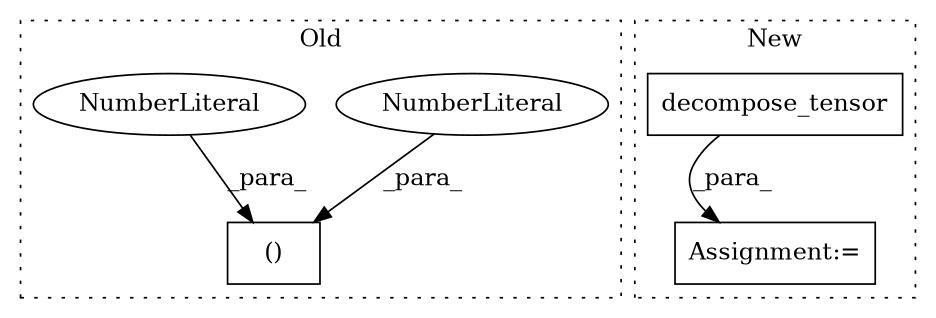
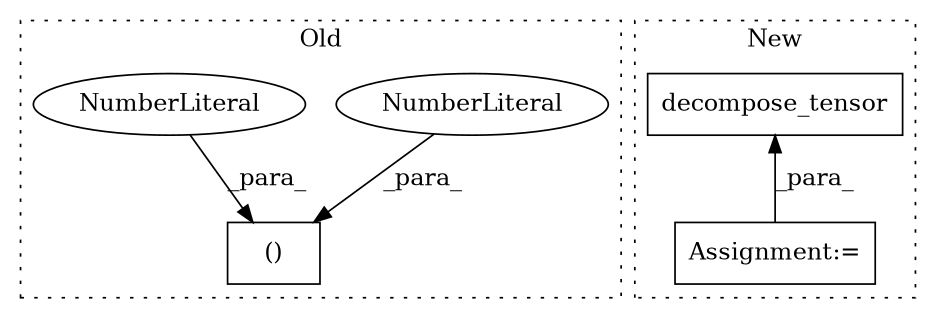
edge "decompose_tensor" -> "Assignment:=": reversed
